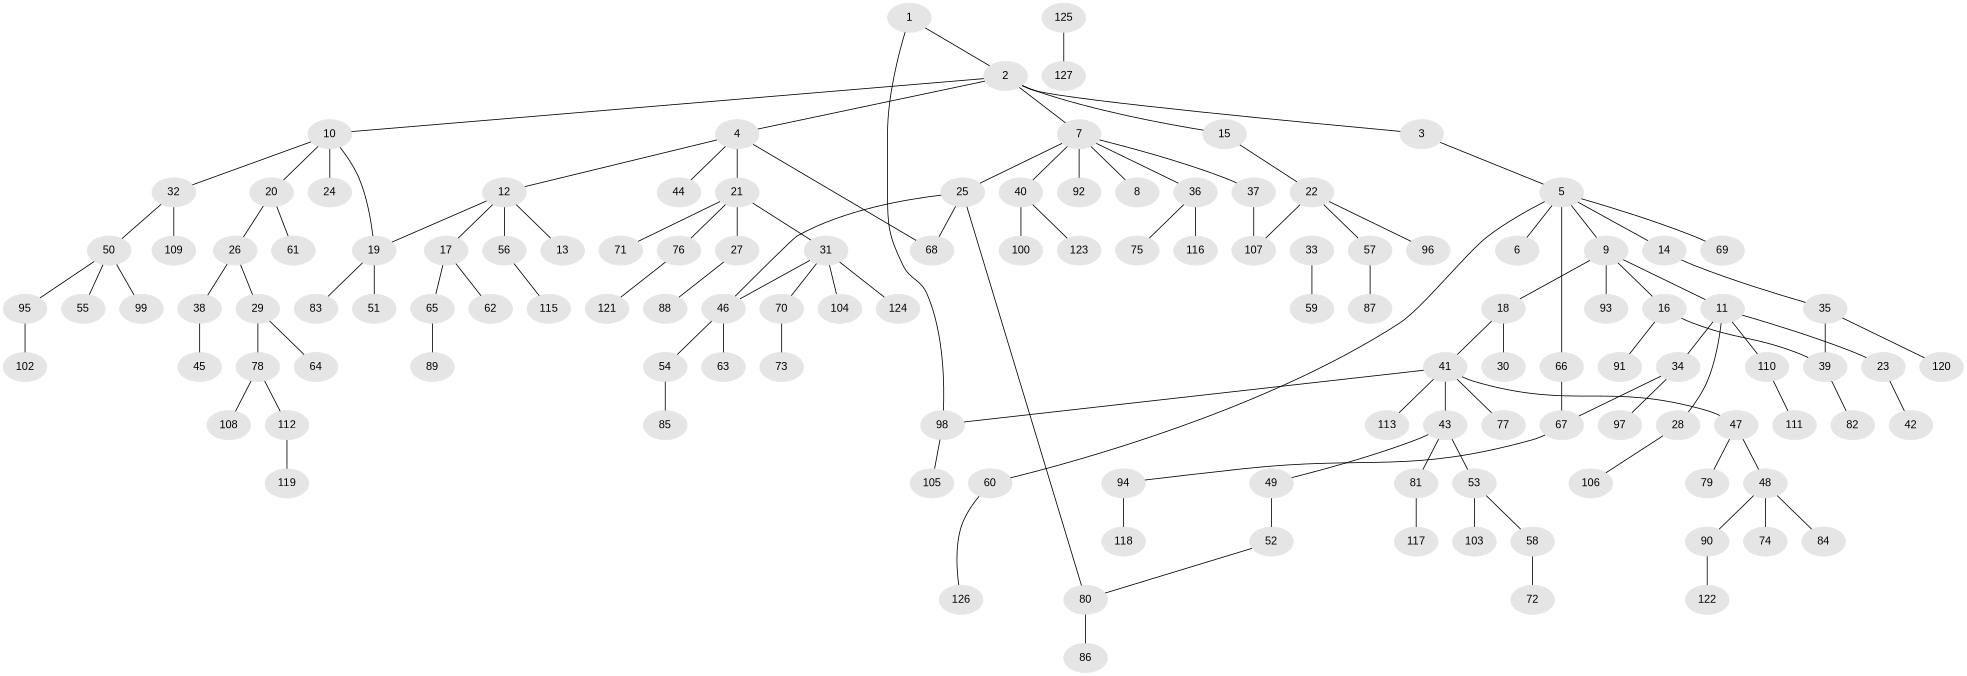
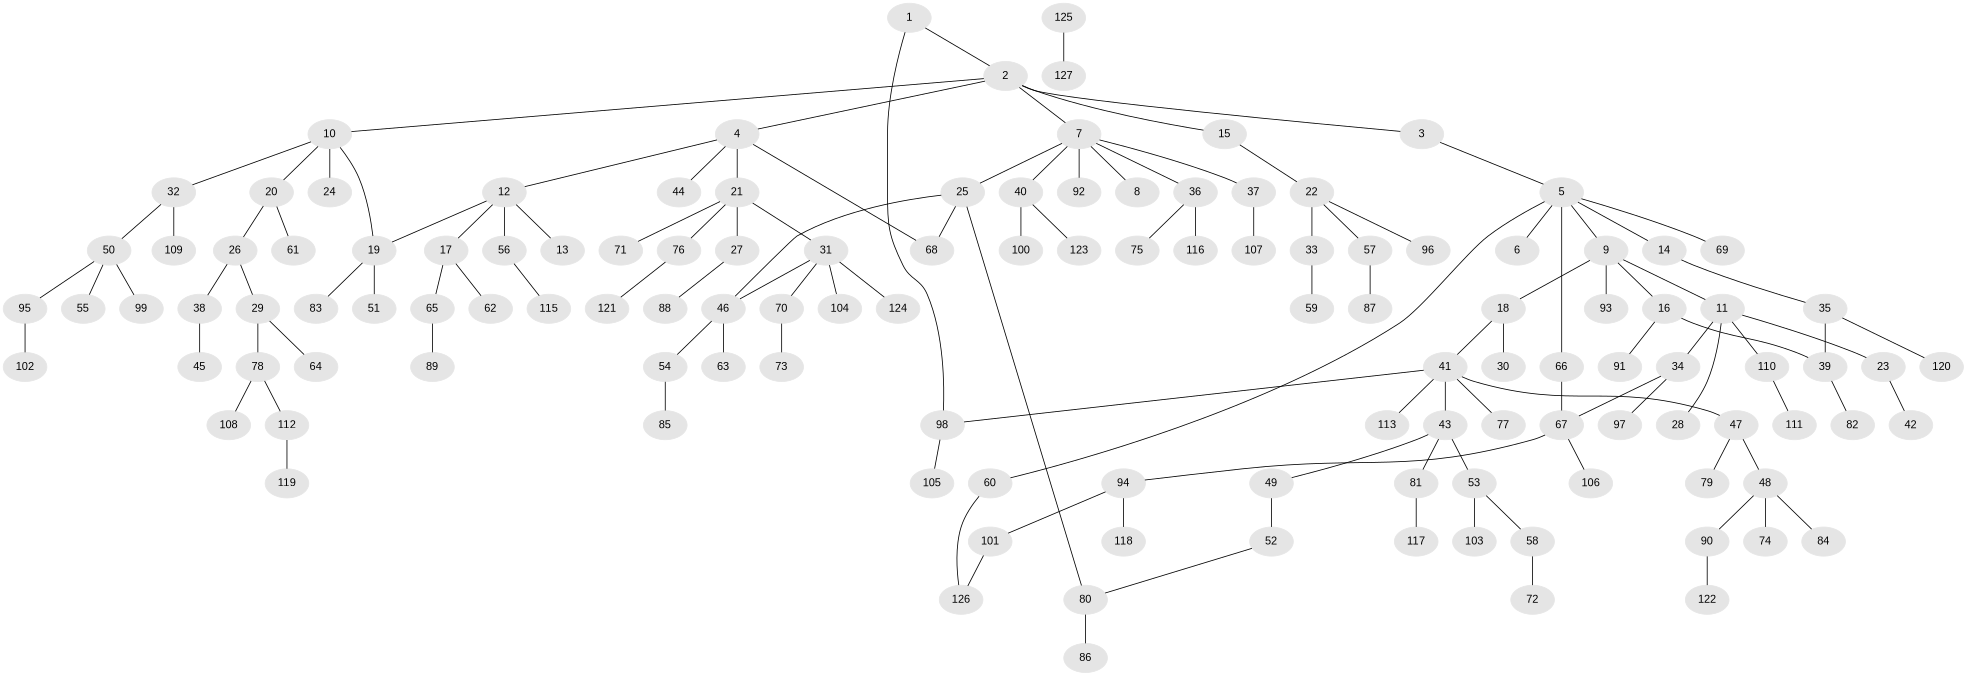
edge "22" -- "107": now "22" -- "33"
edge "28" -- "106": now "67" -- "106"
node "101": added
